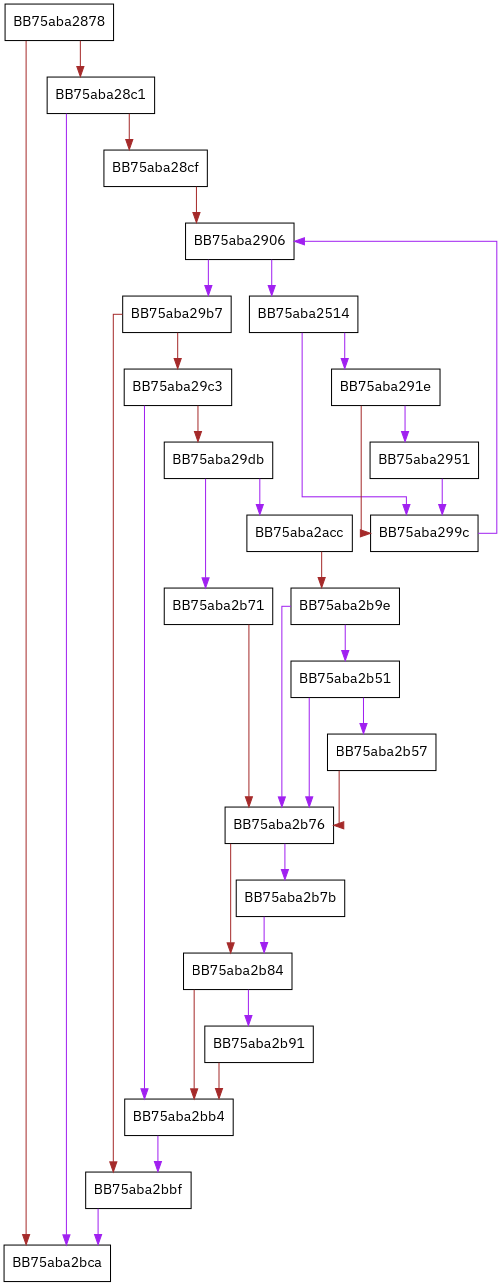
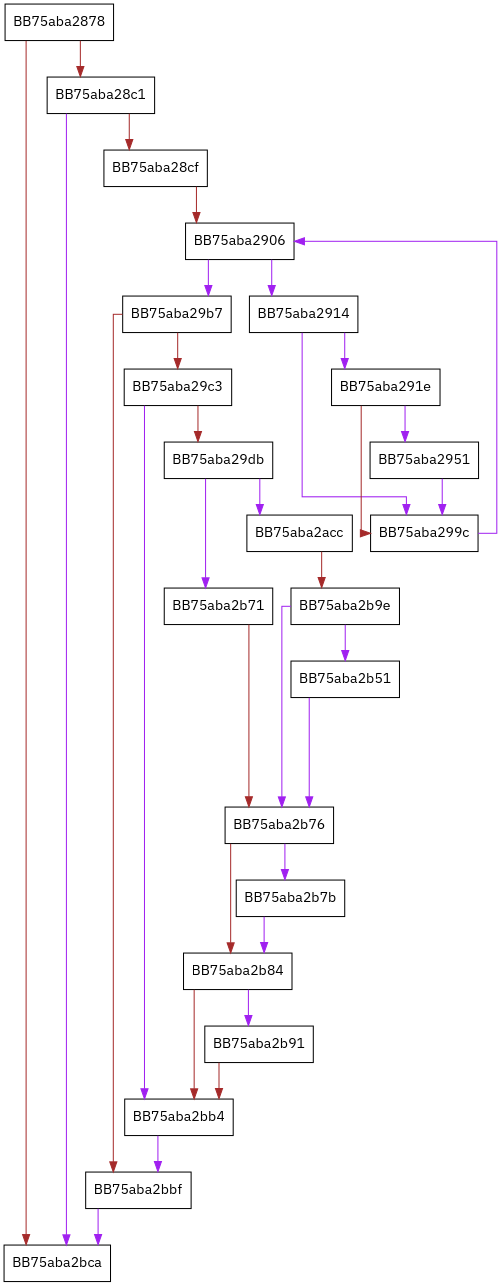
node "BB75aba2514": label "BB75aba2514" -> "BB75aba2914"
node "BB75aba2b57": removed
